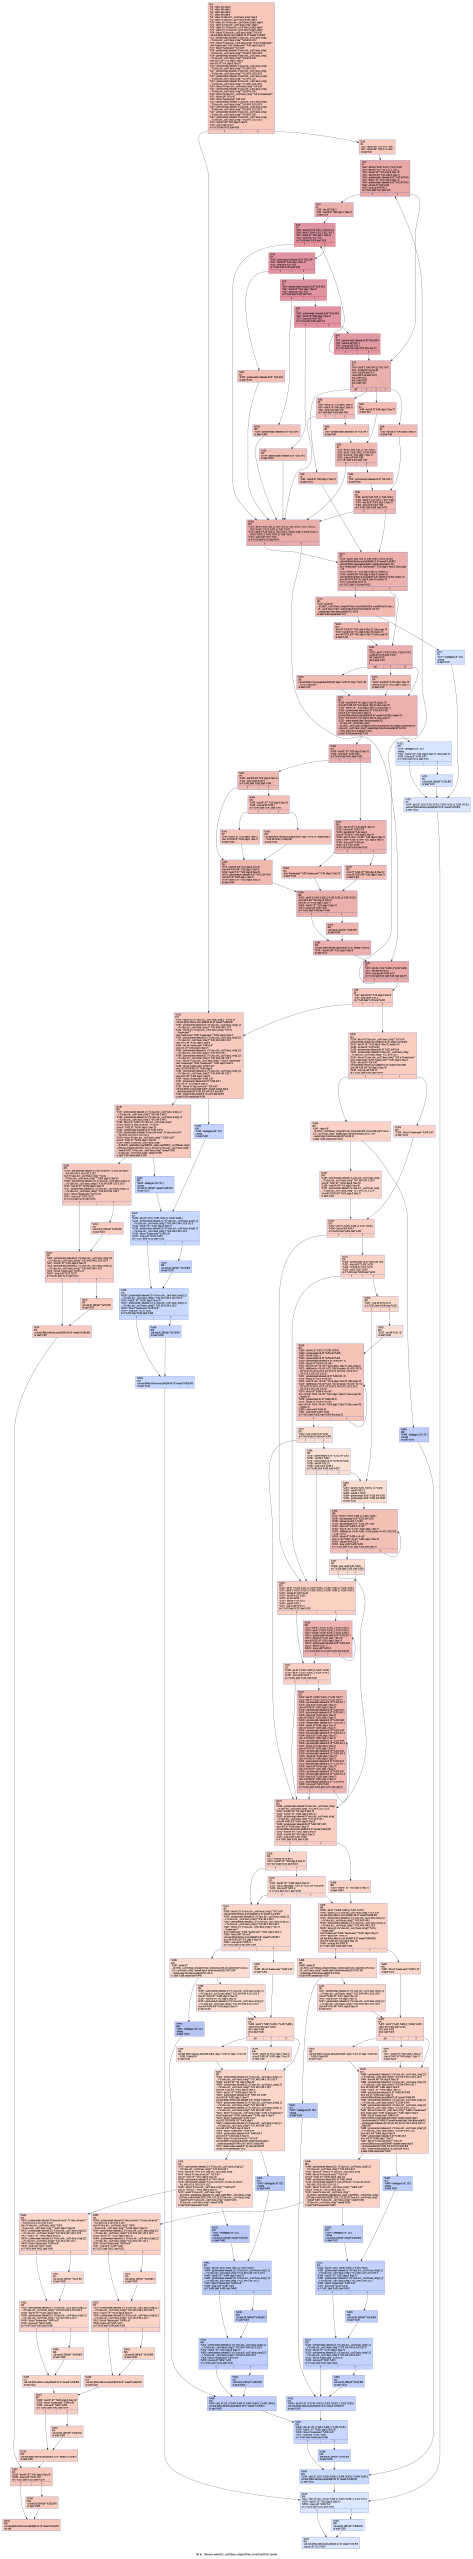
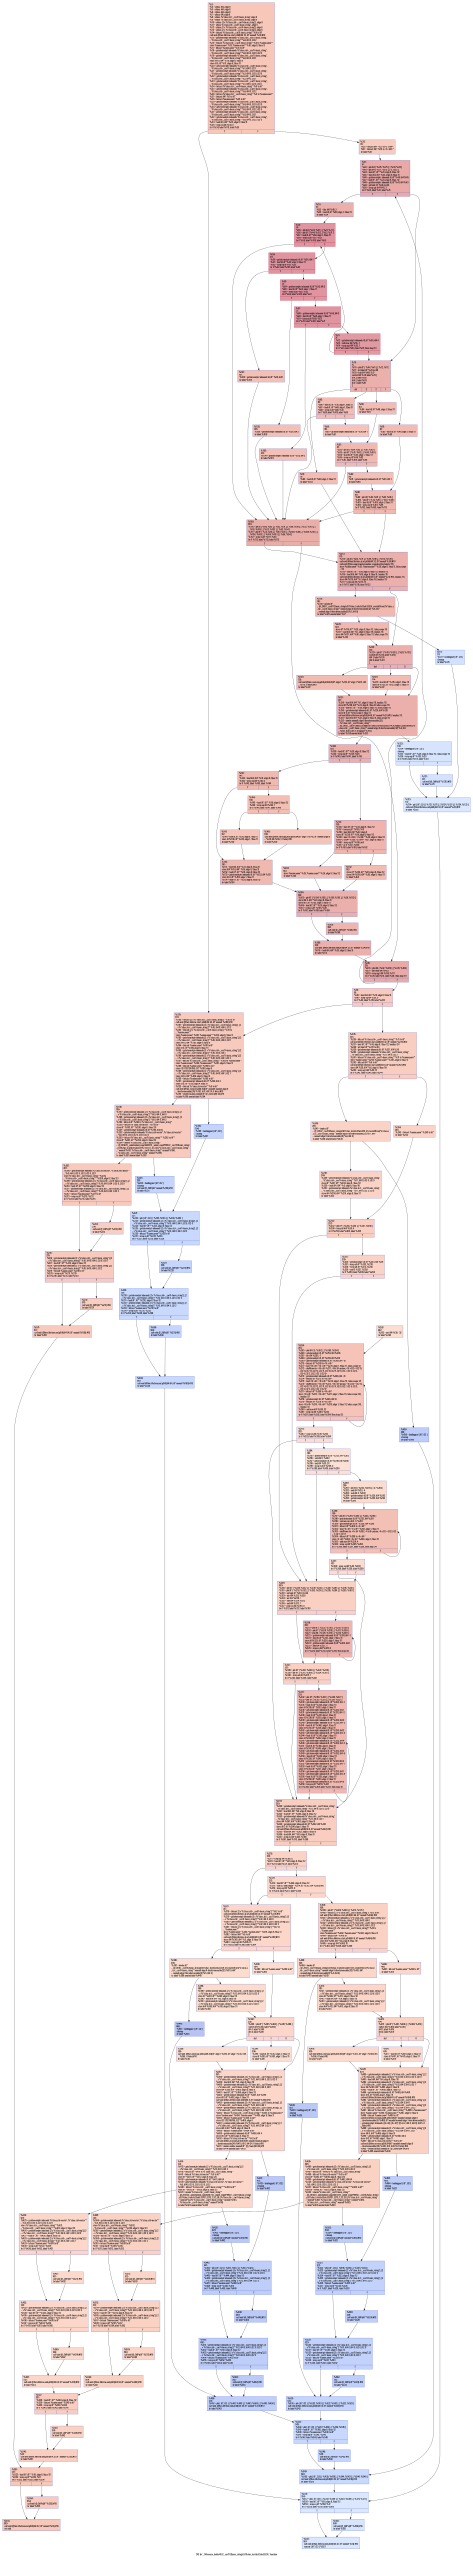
node "%260:": removed
node "%368:": removed
